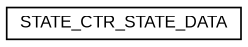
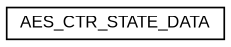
node "STATE_CTR_STATE_DATA": label "STATE_CTR_STATE_DATA" -> "AES_CTR_STATE_DATA"
